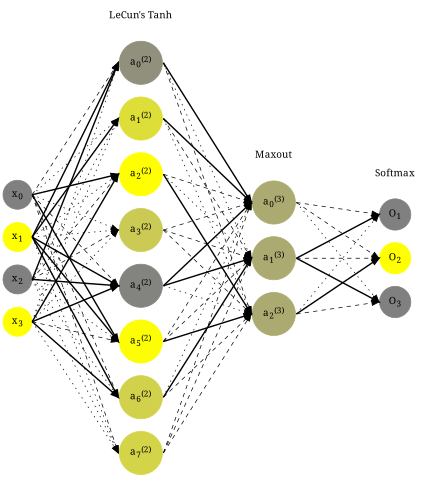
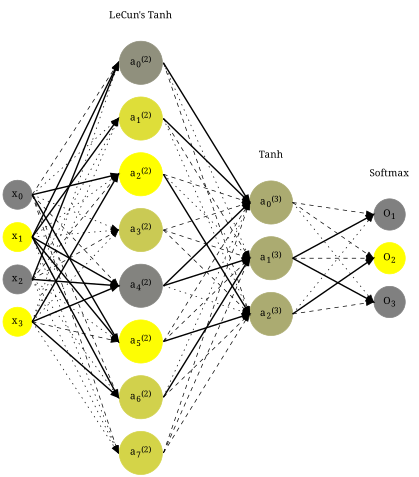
node "Maxout": label "Maxout" -> "Tanh"
